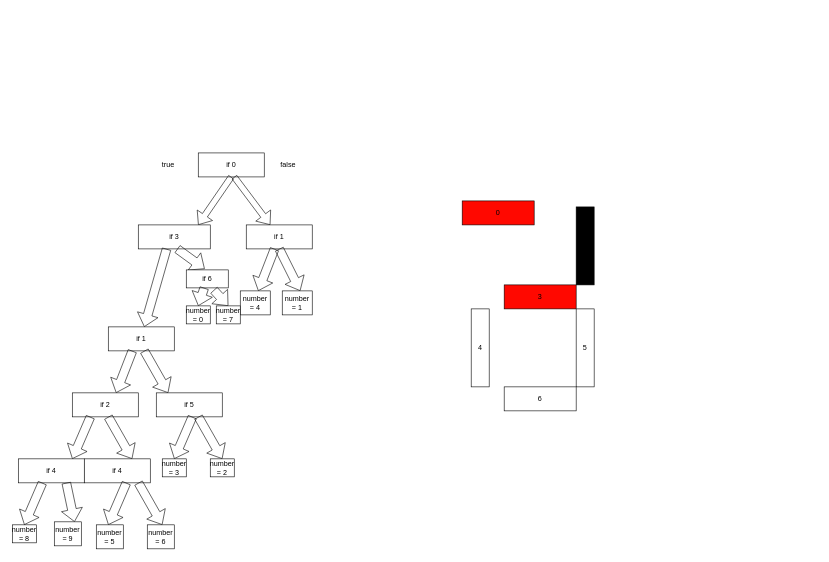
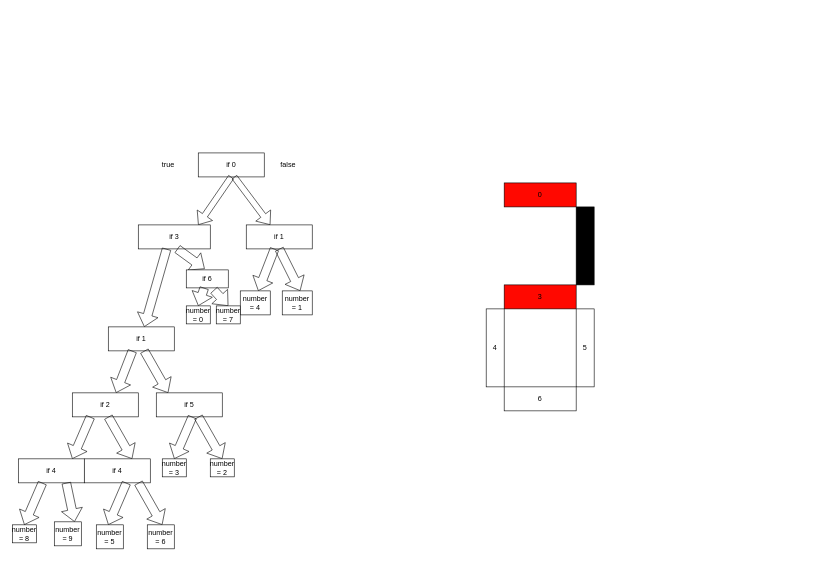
node "0": moved (498, 213) -> (540, 195)
node "4": moved (480, 348) -> (495, 348)
